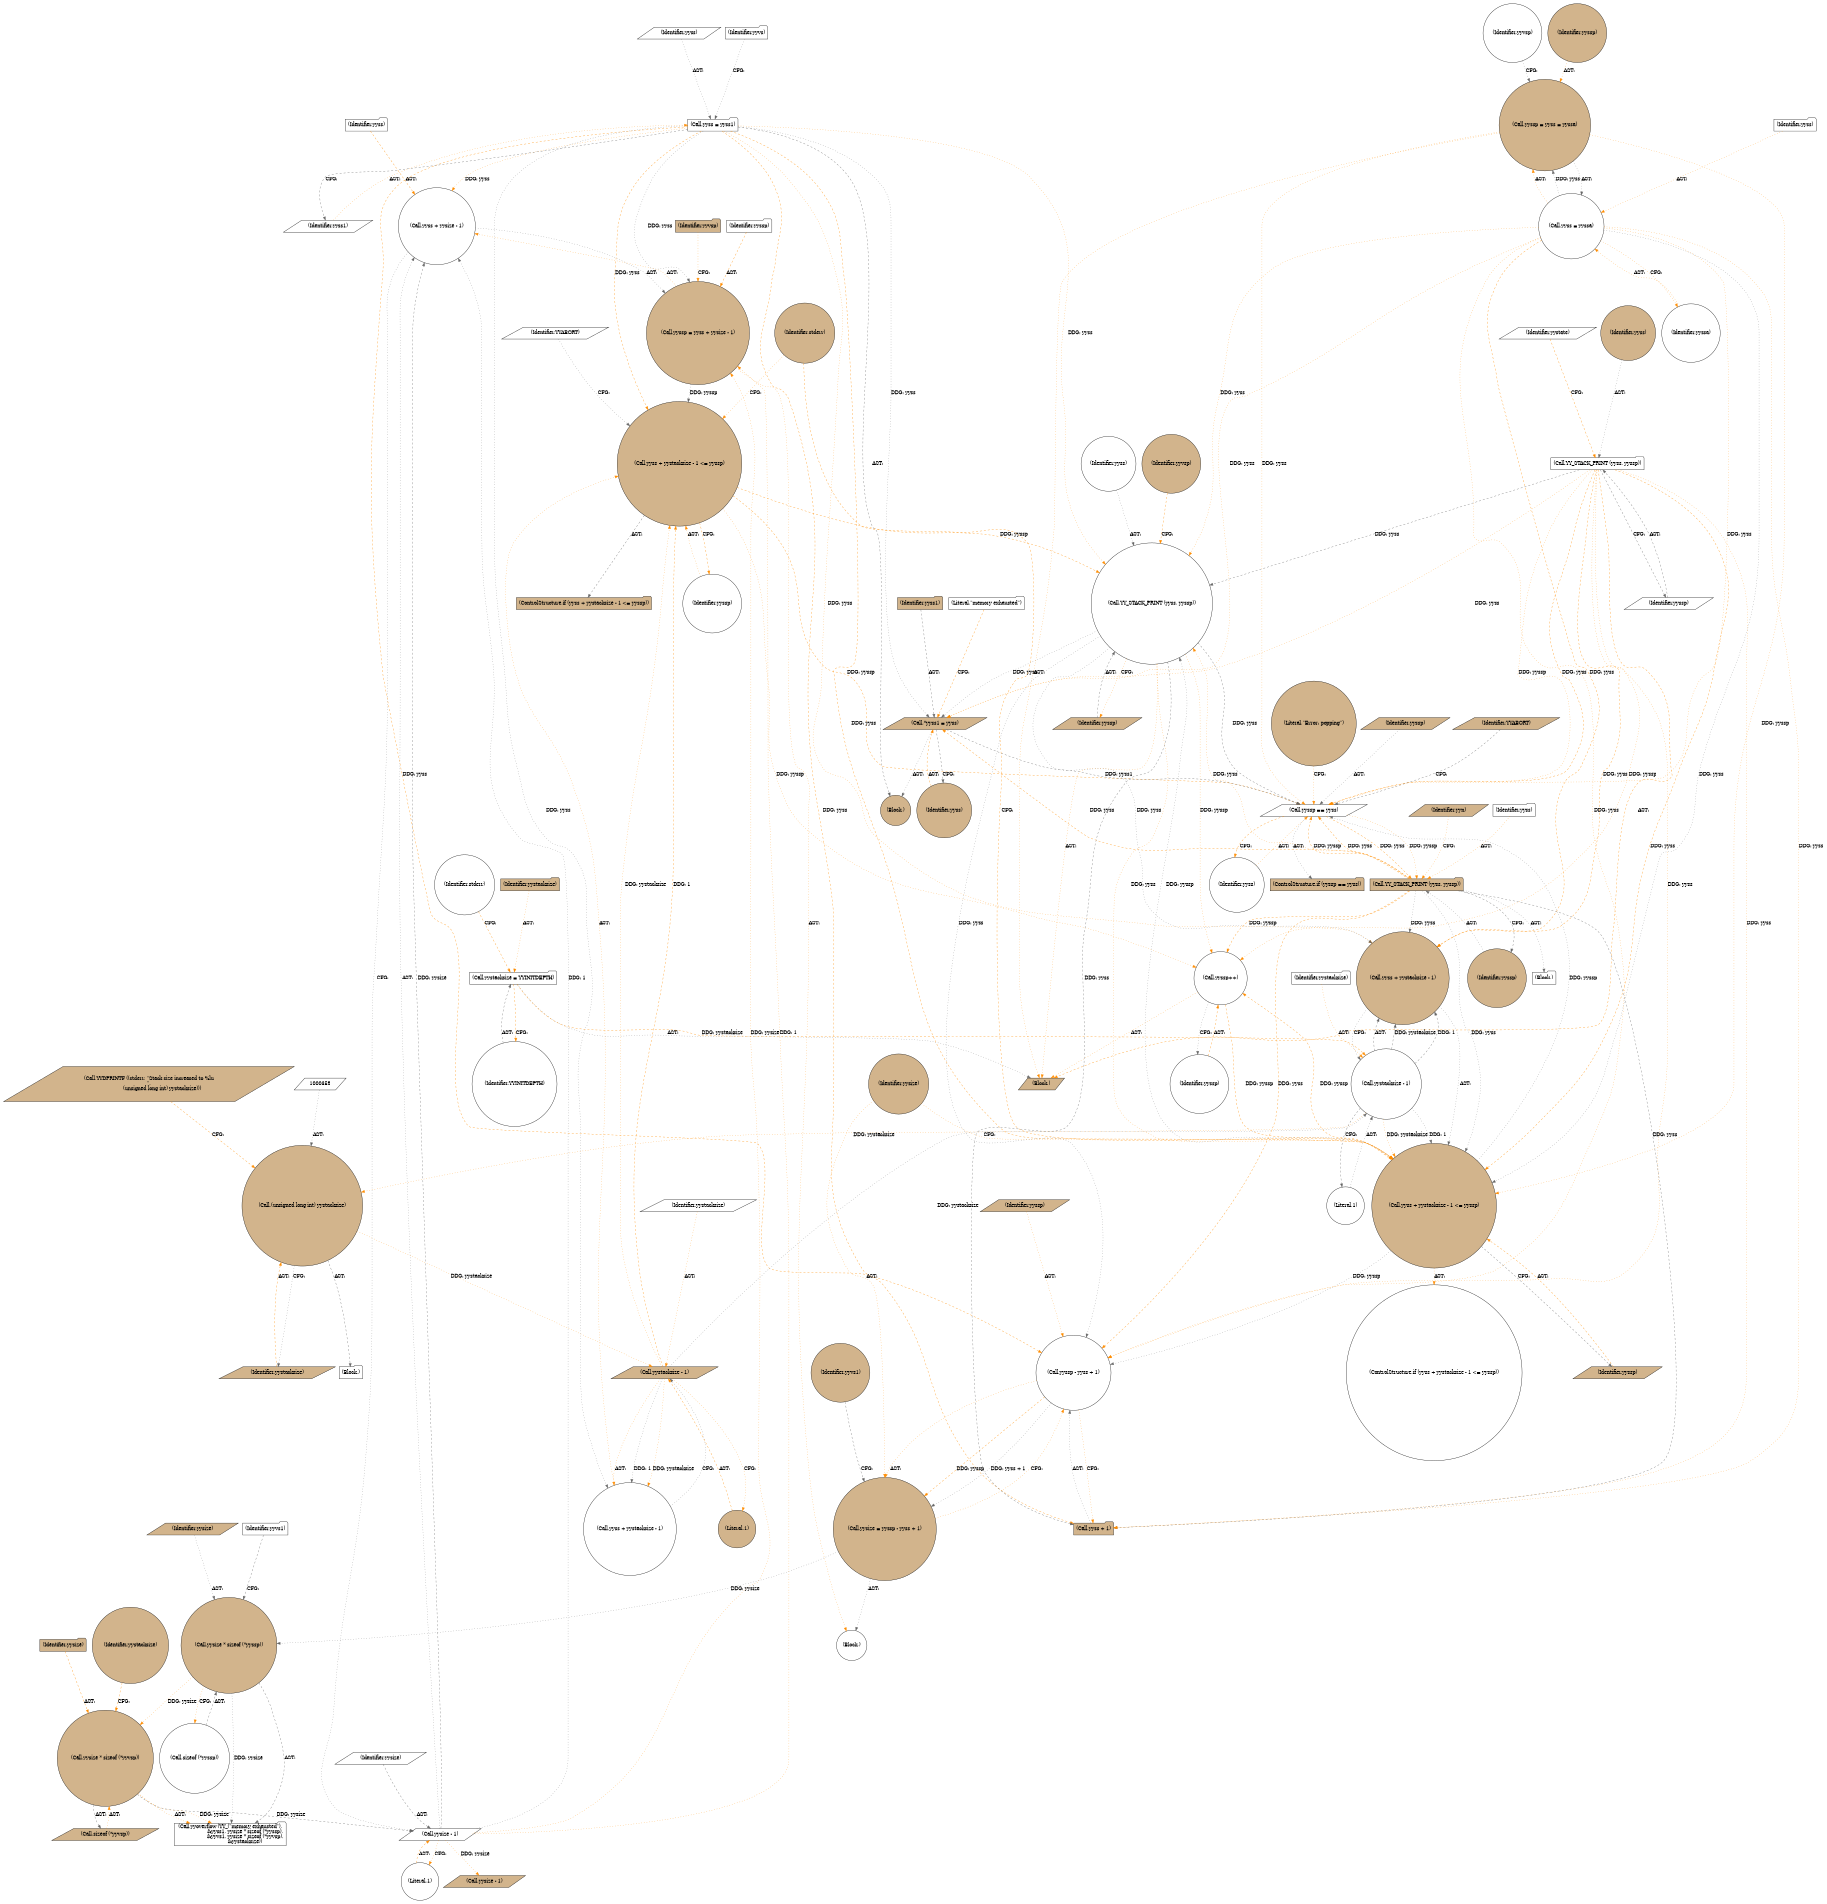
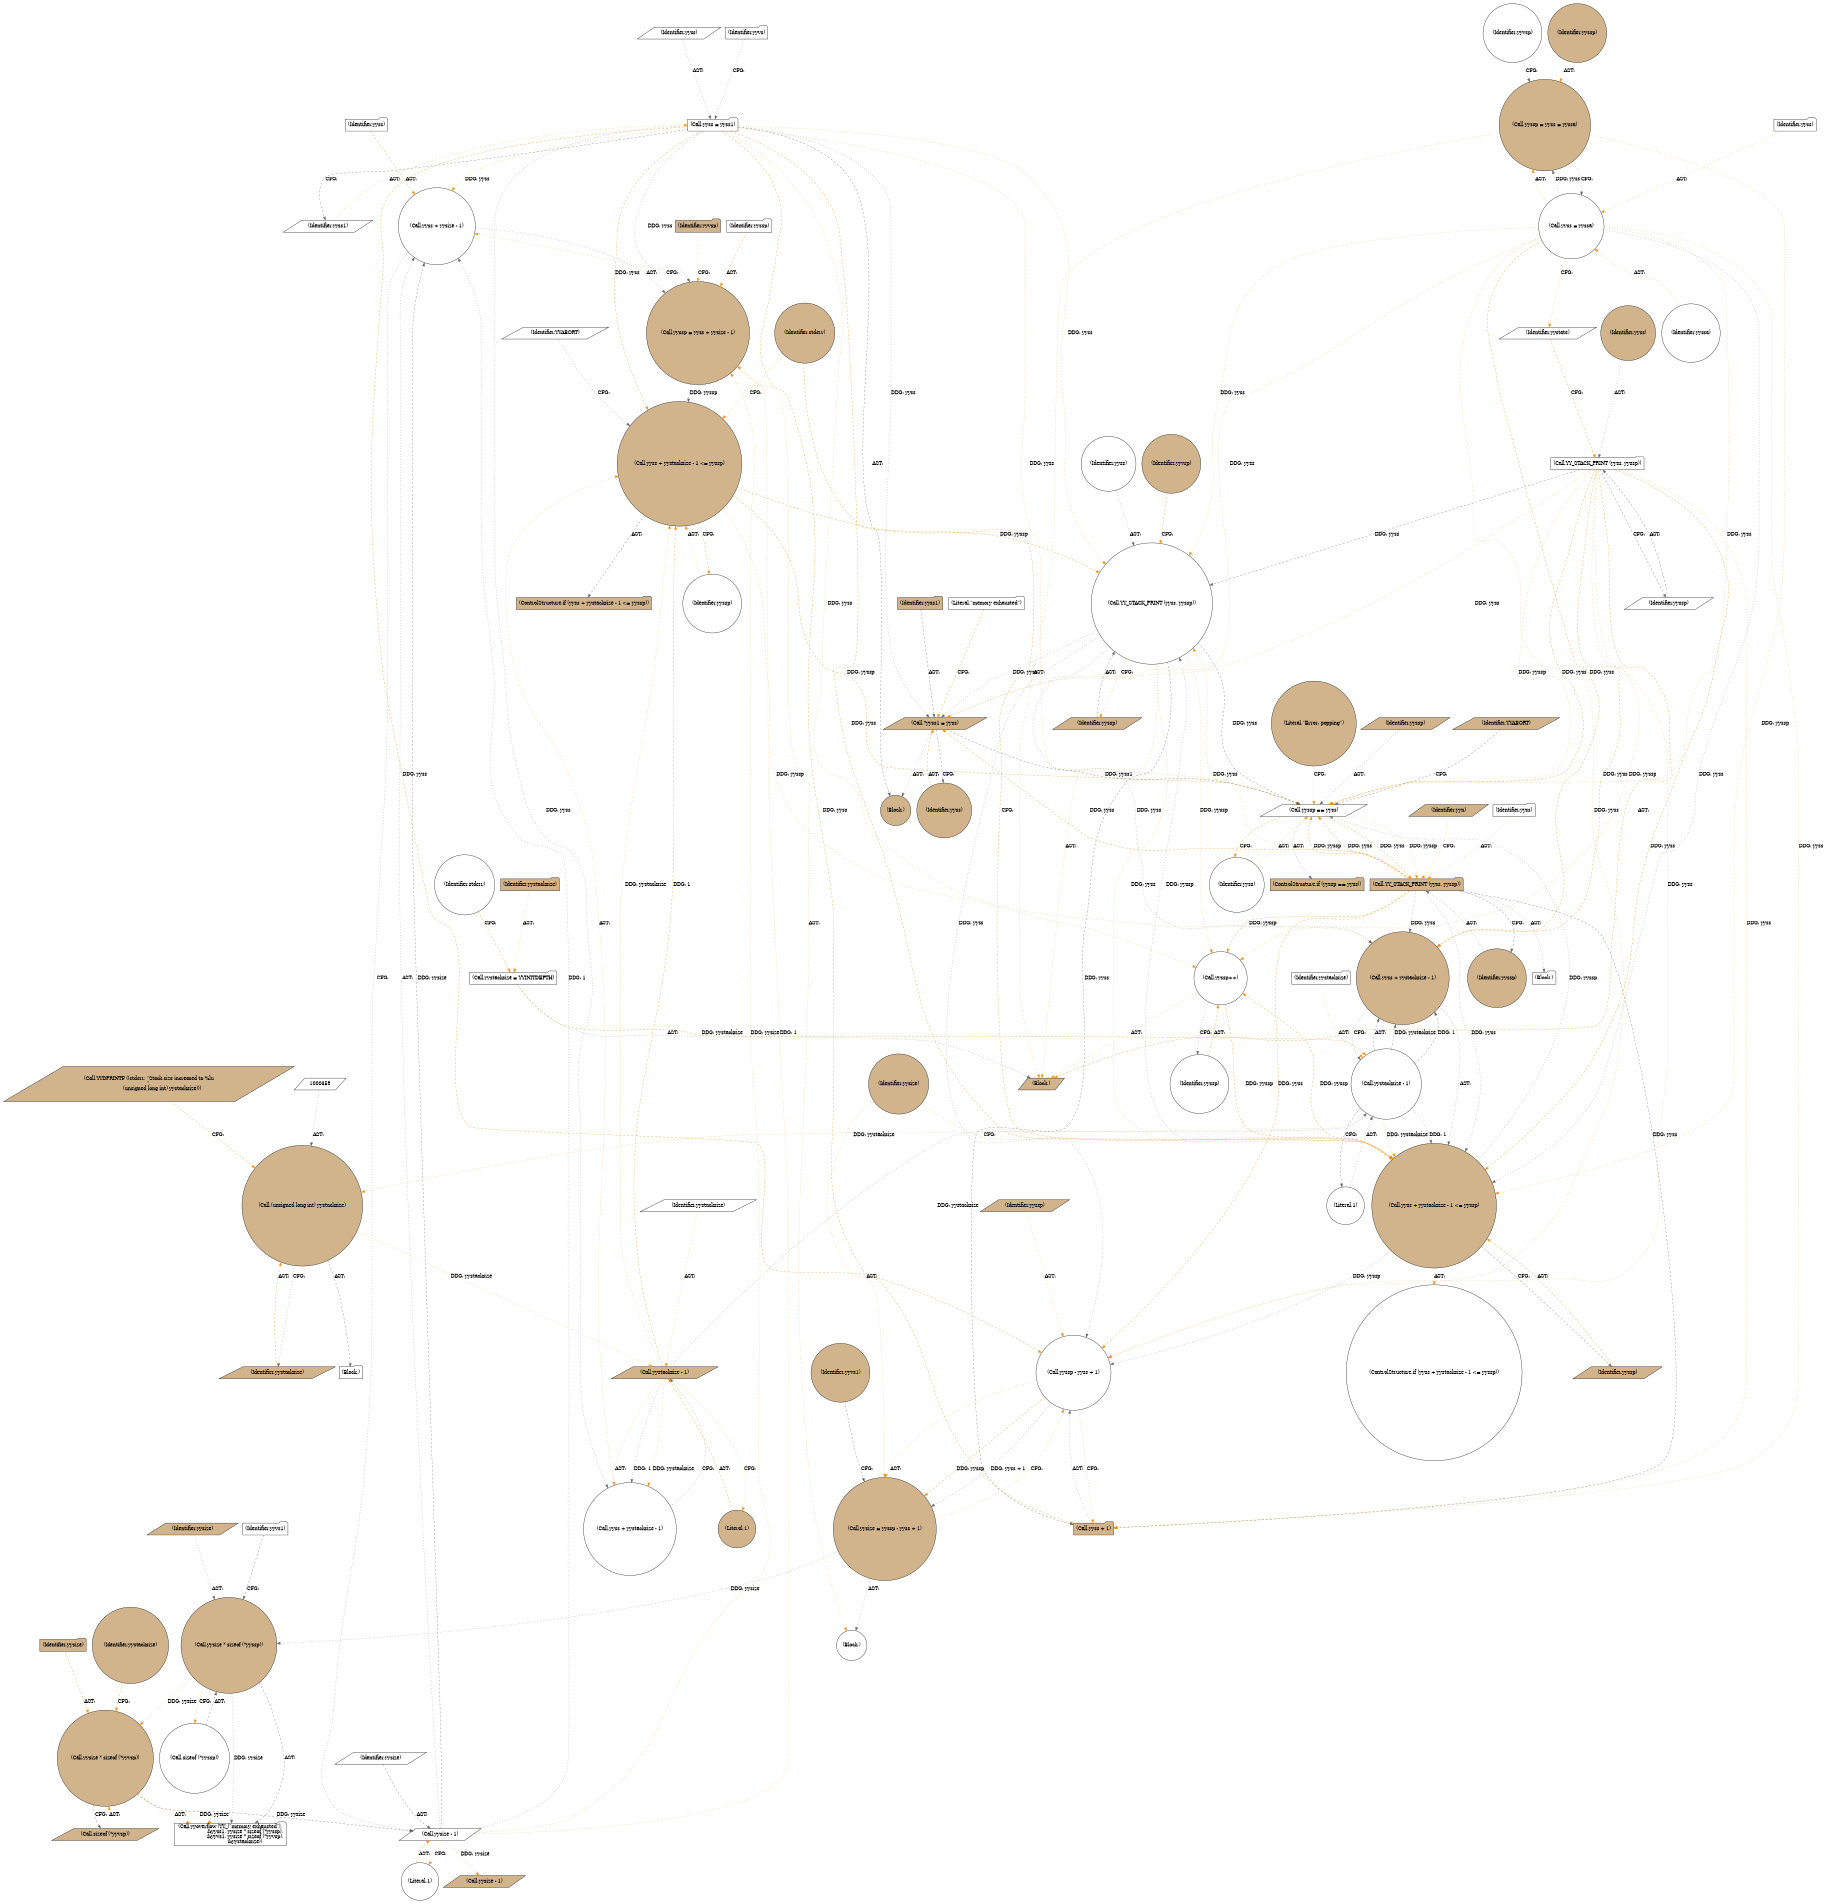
edge "(Call,yyssp = yyss = yyssa)" -> "(Call,yyss = yyssa)": label "AST: " -> "CFG: "
edge "(Call,yyss = yyssa)" -> "(Identifier,yyssa)": now "(Call,yyss = yyssa)" -> "(Identifier,yystate)"
edge "(Call,yyssp = yyss + yysize - 1)" -> "(Call,yyss + yysize - 1)": label "AST: " -> "CFG: "
edge "(Call,yyssp = yyss = yyssa)" -> "(Call,yyssp == yyss)": now "(Call,yyss = yyss1)" -> "(Call,yyssp == yyss)"
node "(Identifier,YYINITDEPTH)": removed
edge "(Call,yysize * sizeof (*yyvsp))" -> "(Call,sizeof (*yyvsp))": label "AST: " -> "CFG: "
